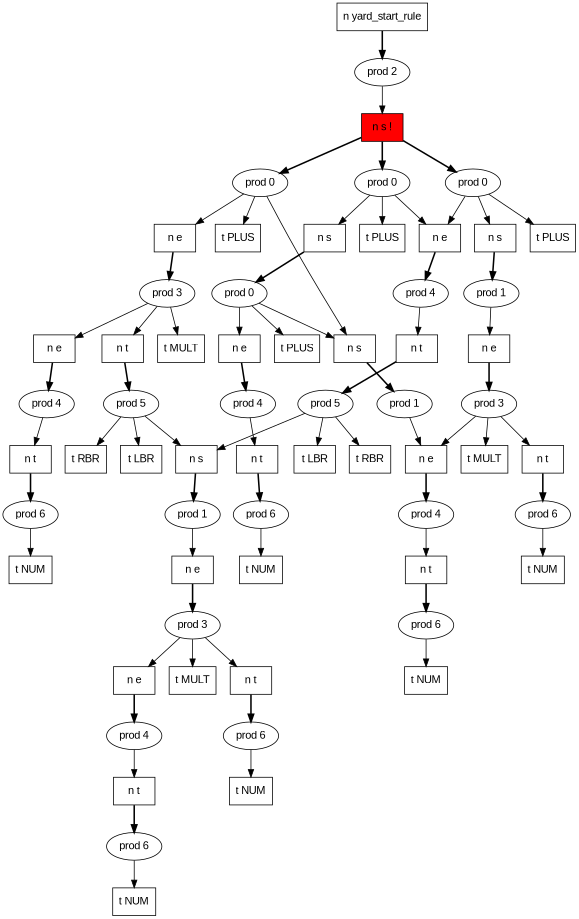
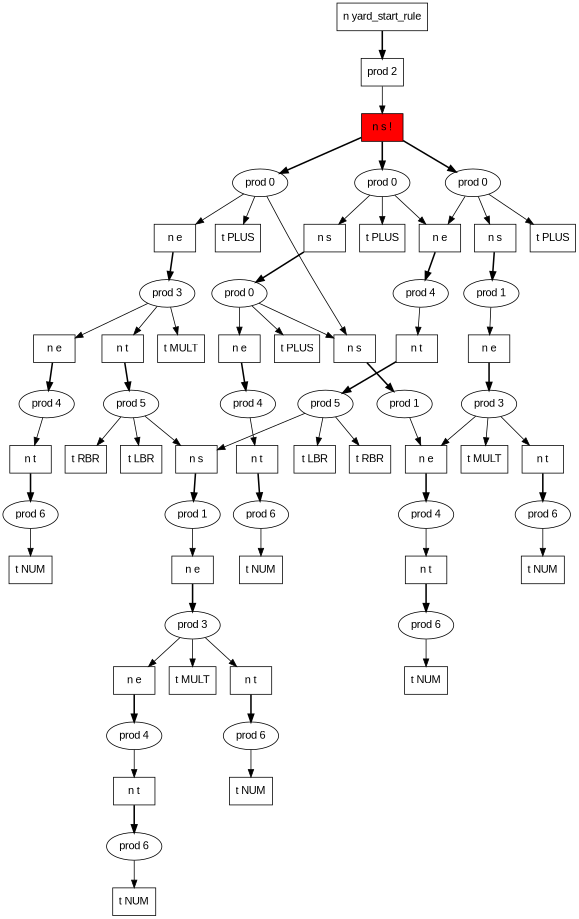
node "prod 2": shape ellipse -> box
